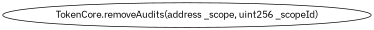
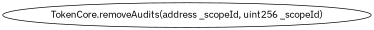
node "TokenCore.removeAudits(address _scope, uint256 _scopeId)": label "TokenCore.removeAudits(address _scope, uint256 _scopeId)" -> "TokenCore.removeAudits(address _scopeId, uint256 _scopeId)"
